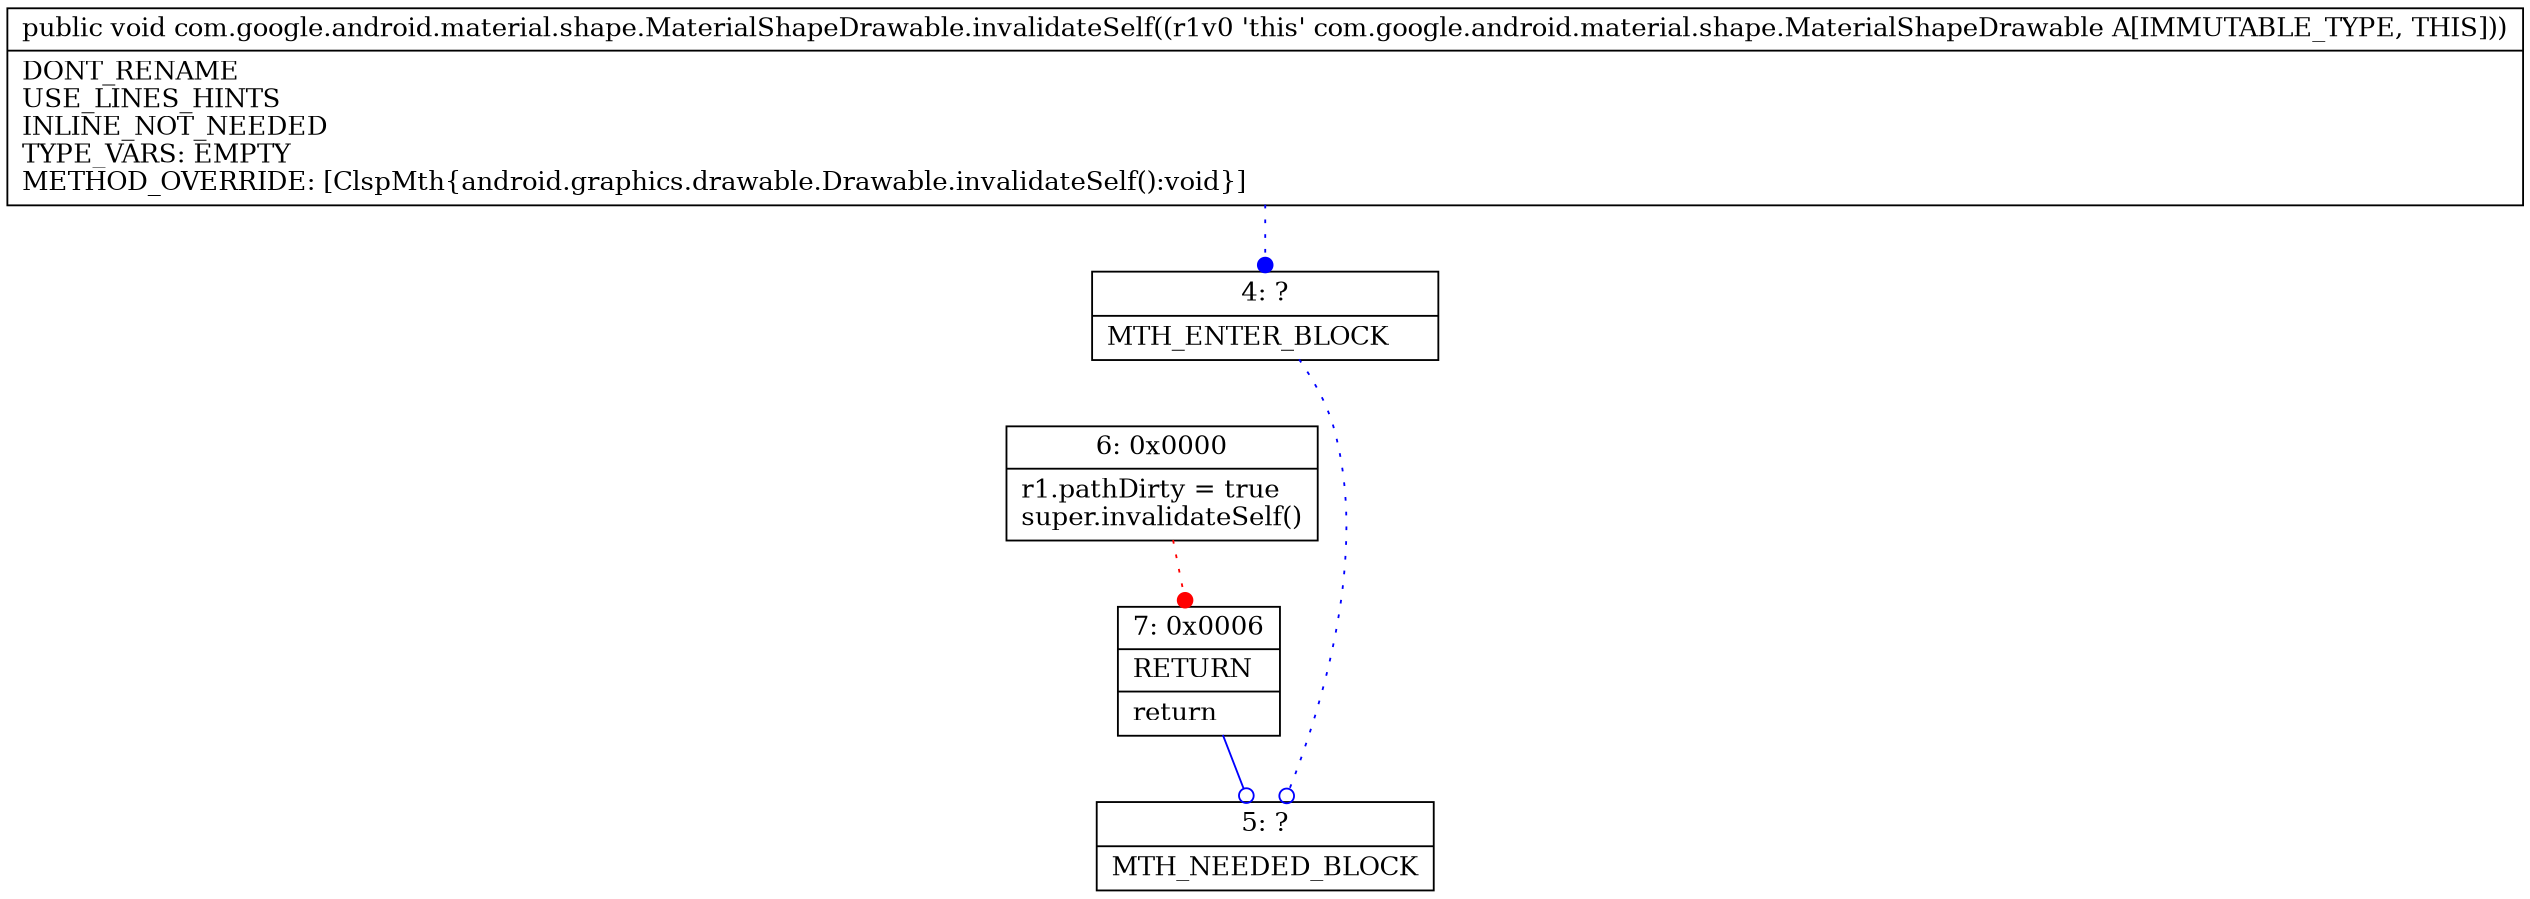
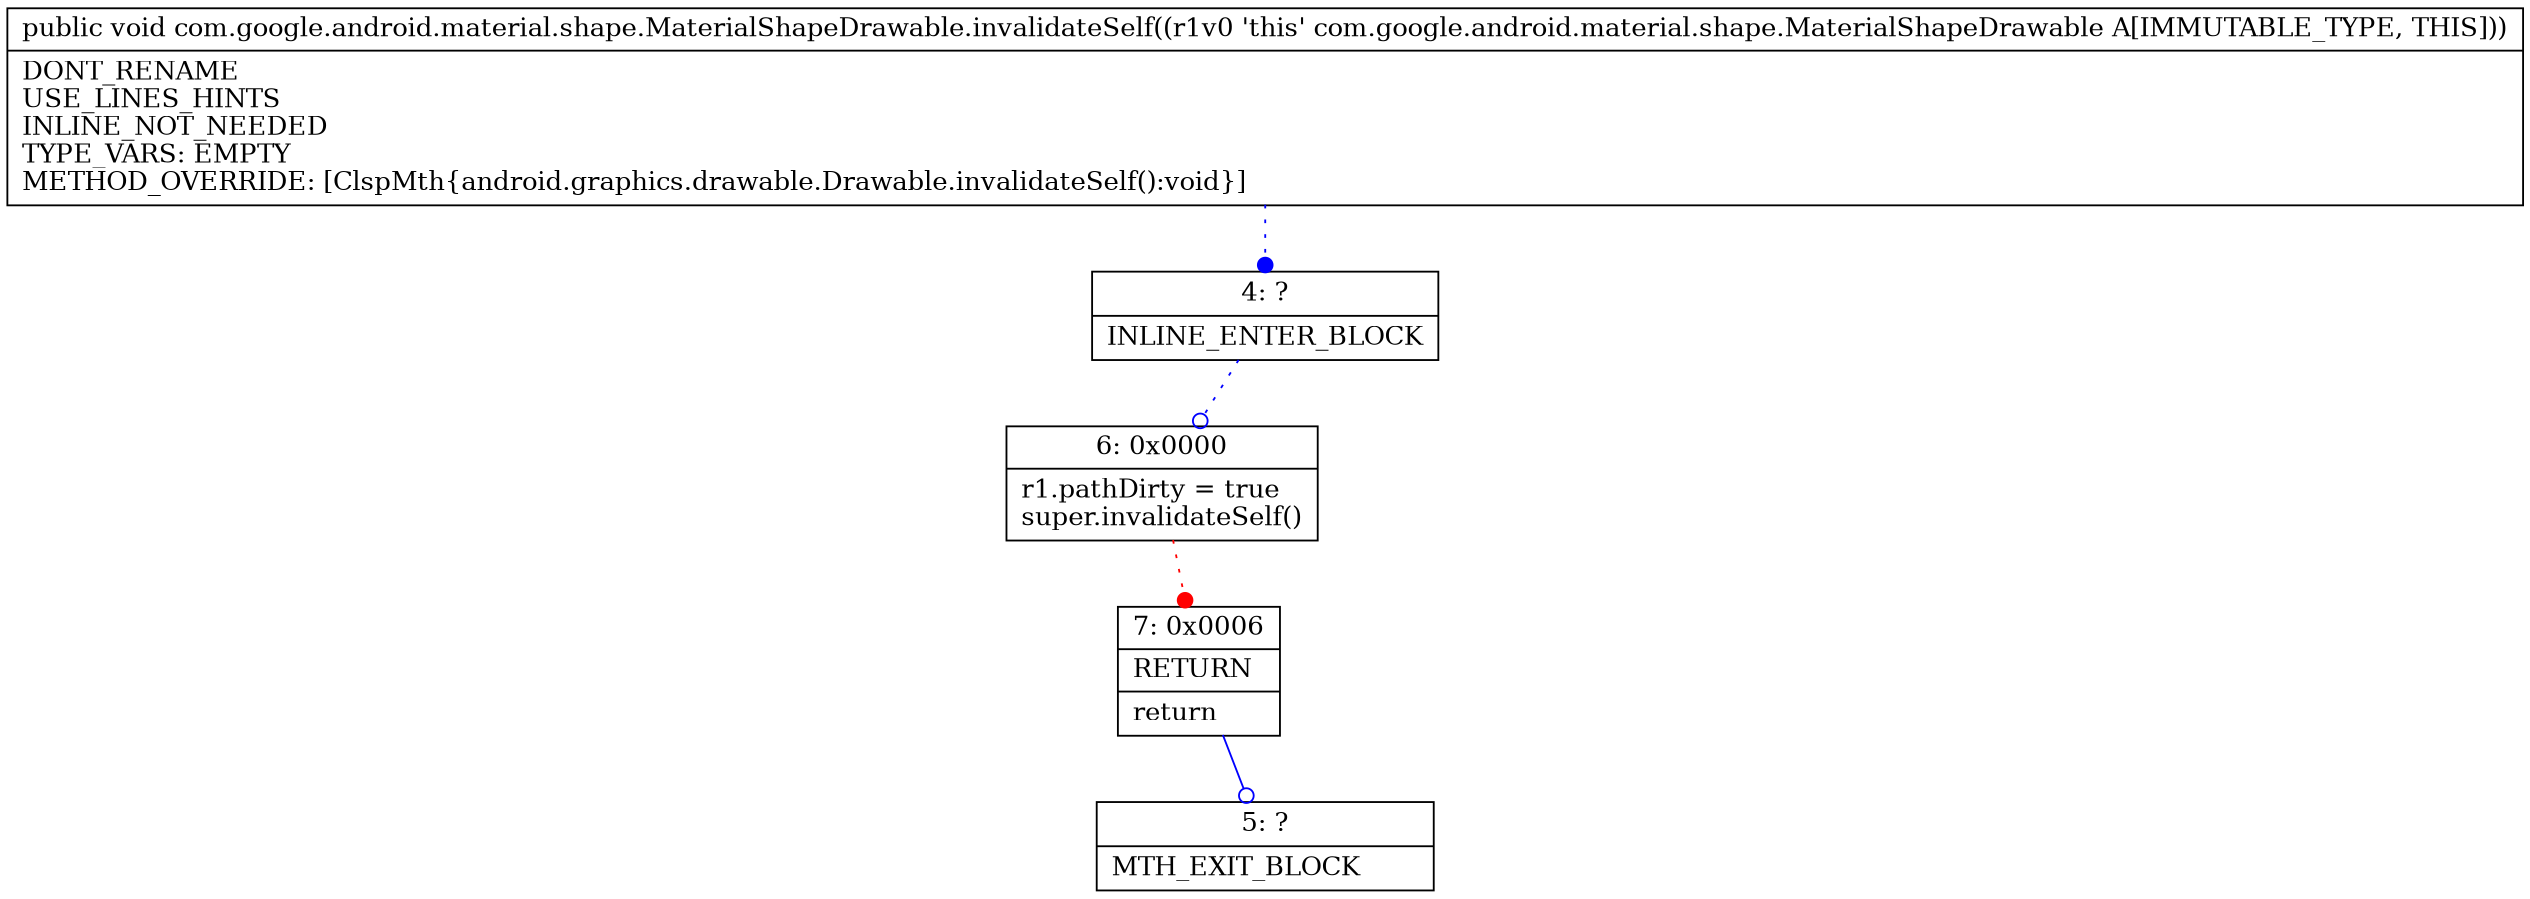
node "4: ?": text "MTH_ENTER_BLOCK" -> "INLINE_ENTER_BLOCK"
edge "4: ?" -> "5: ?": now "4: ?" -> "6: 0x0000"
node "5: ?": text "MTH_NEEDED_BLOCK" -> "MTH_EXIT_BLOCK"
